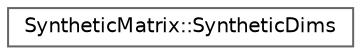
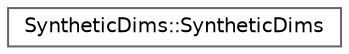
node "SyntheticMatrix::SyntheticDims": label "SyntheticMatrix::SyntheticDims" -> "SyntheticDims::SyntheticDims"
